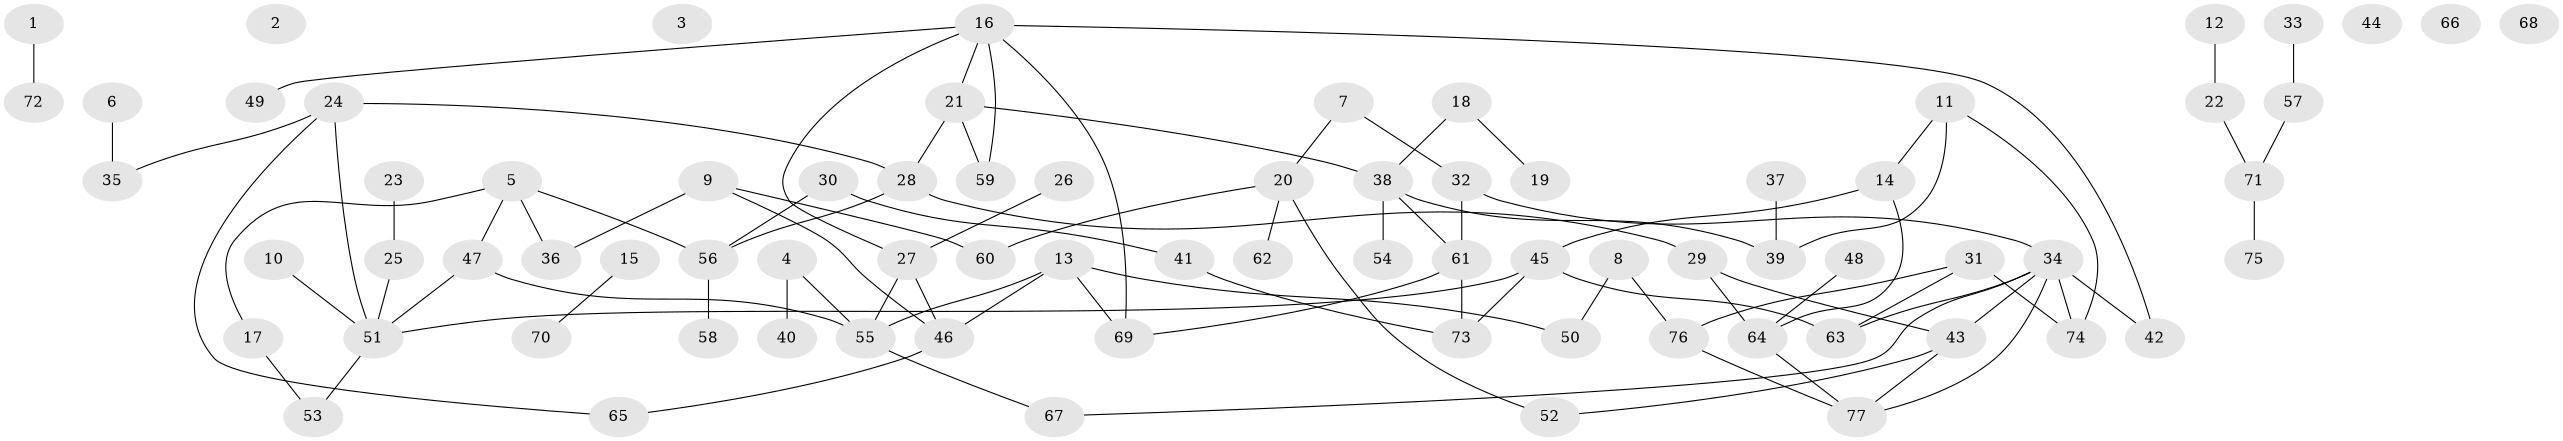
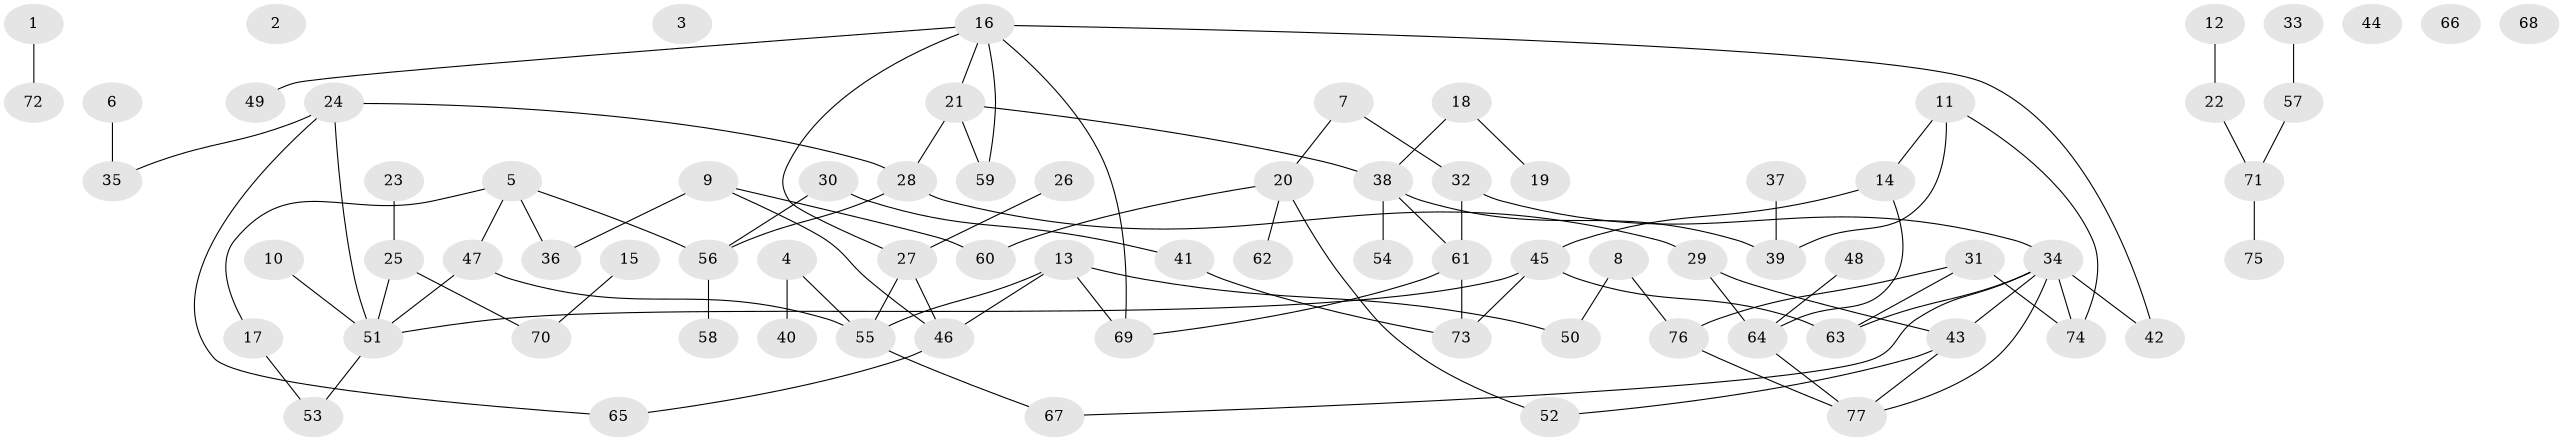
edge "25" -- "70": added
